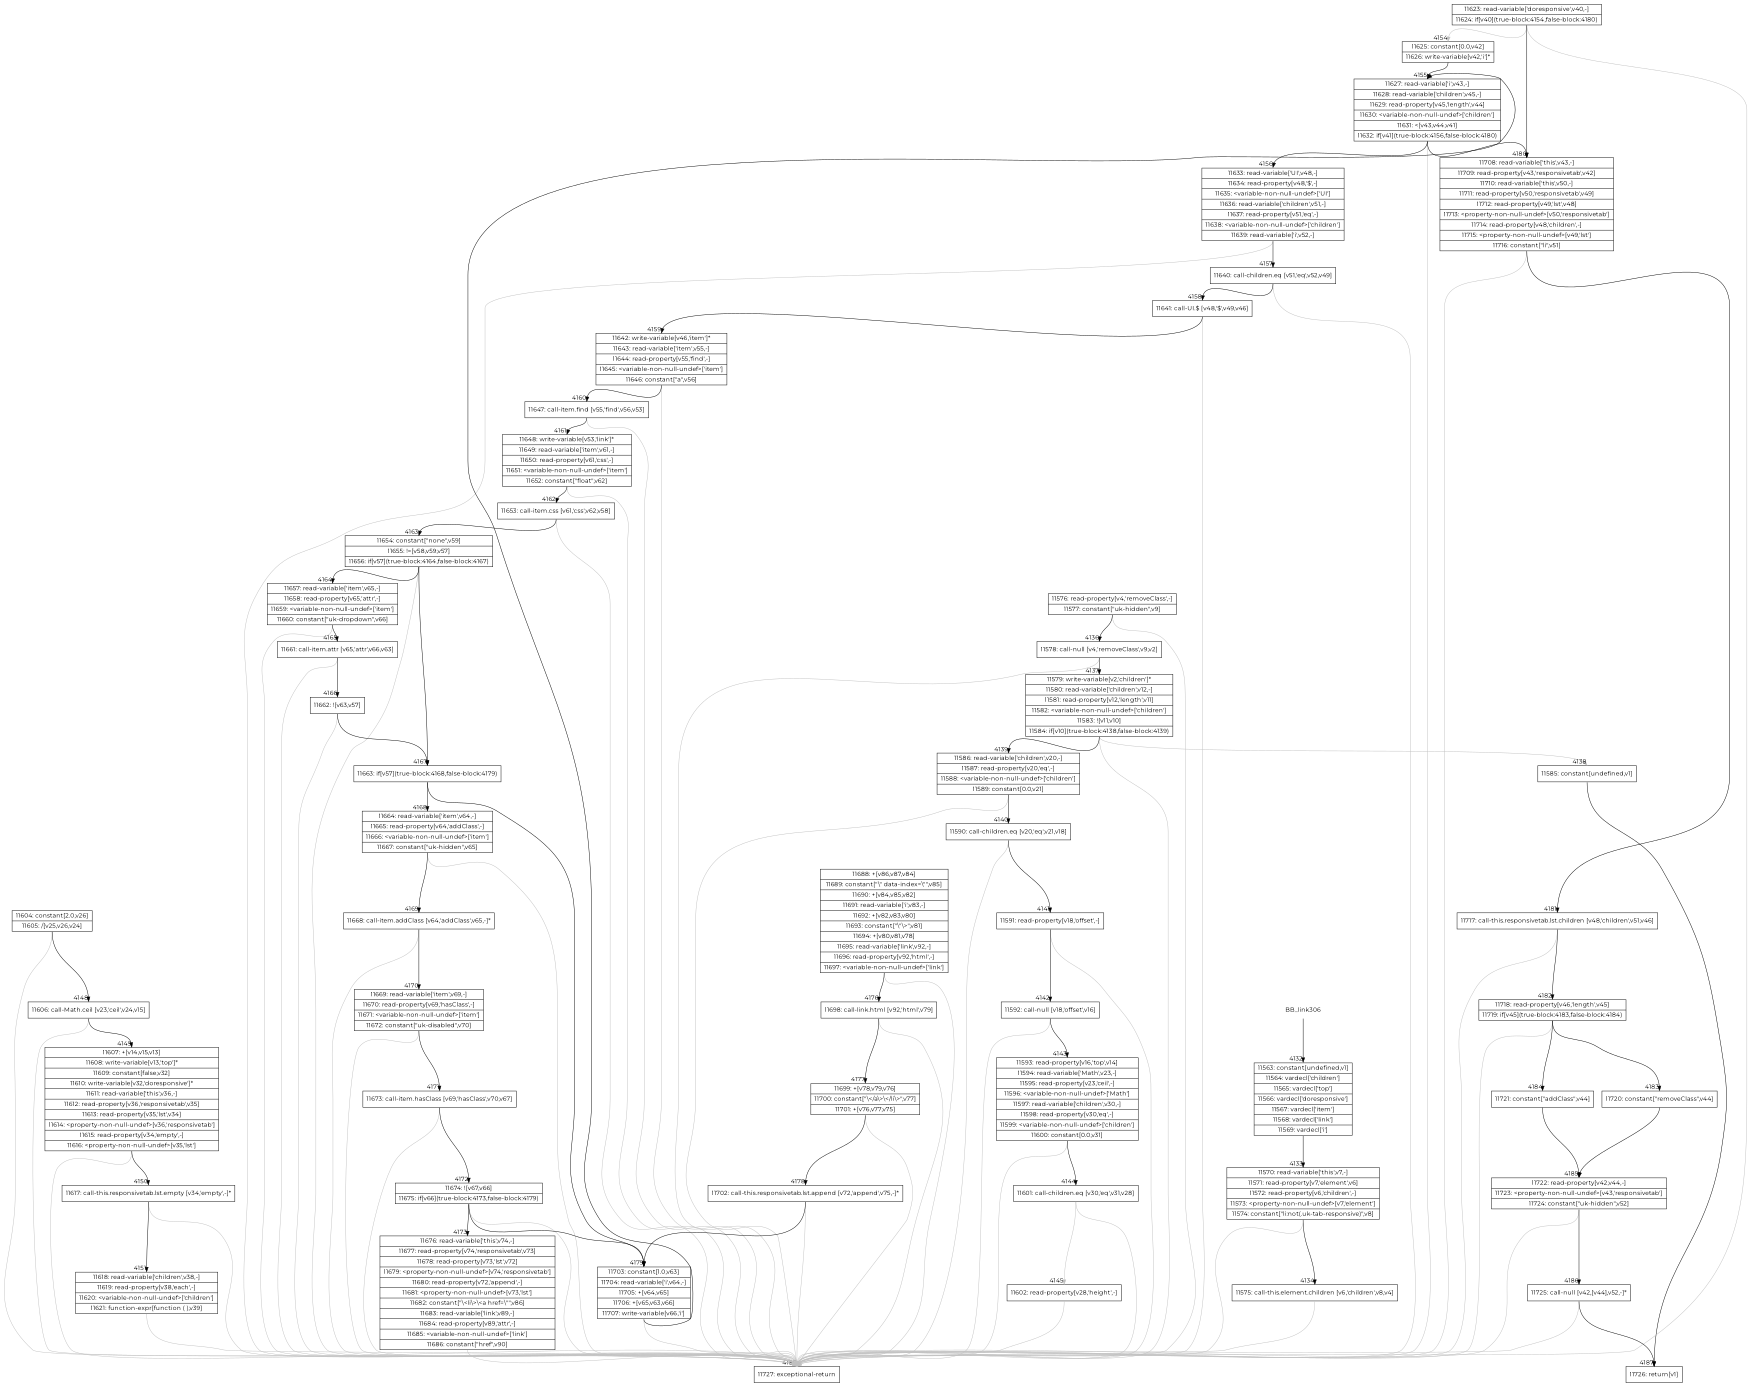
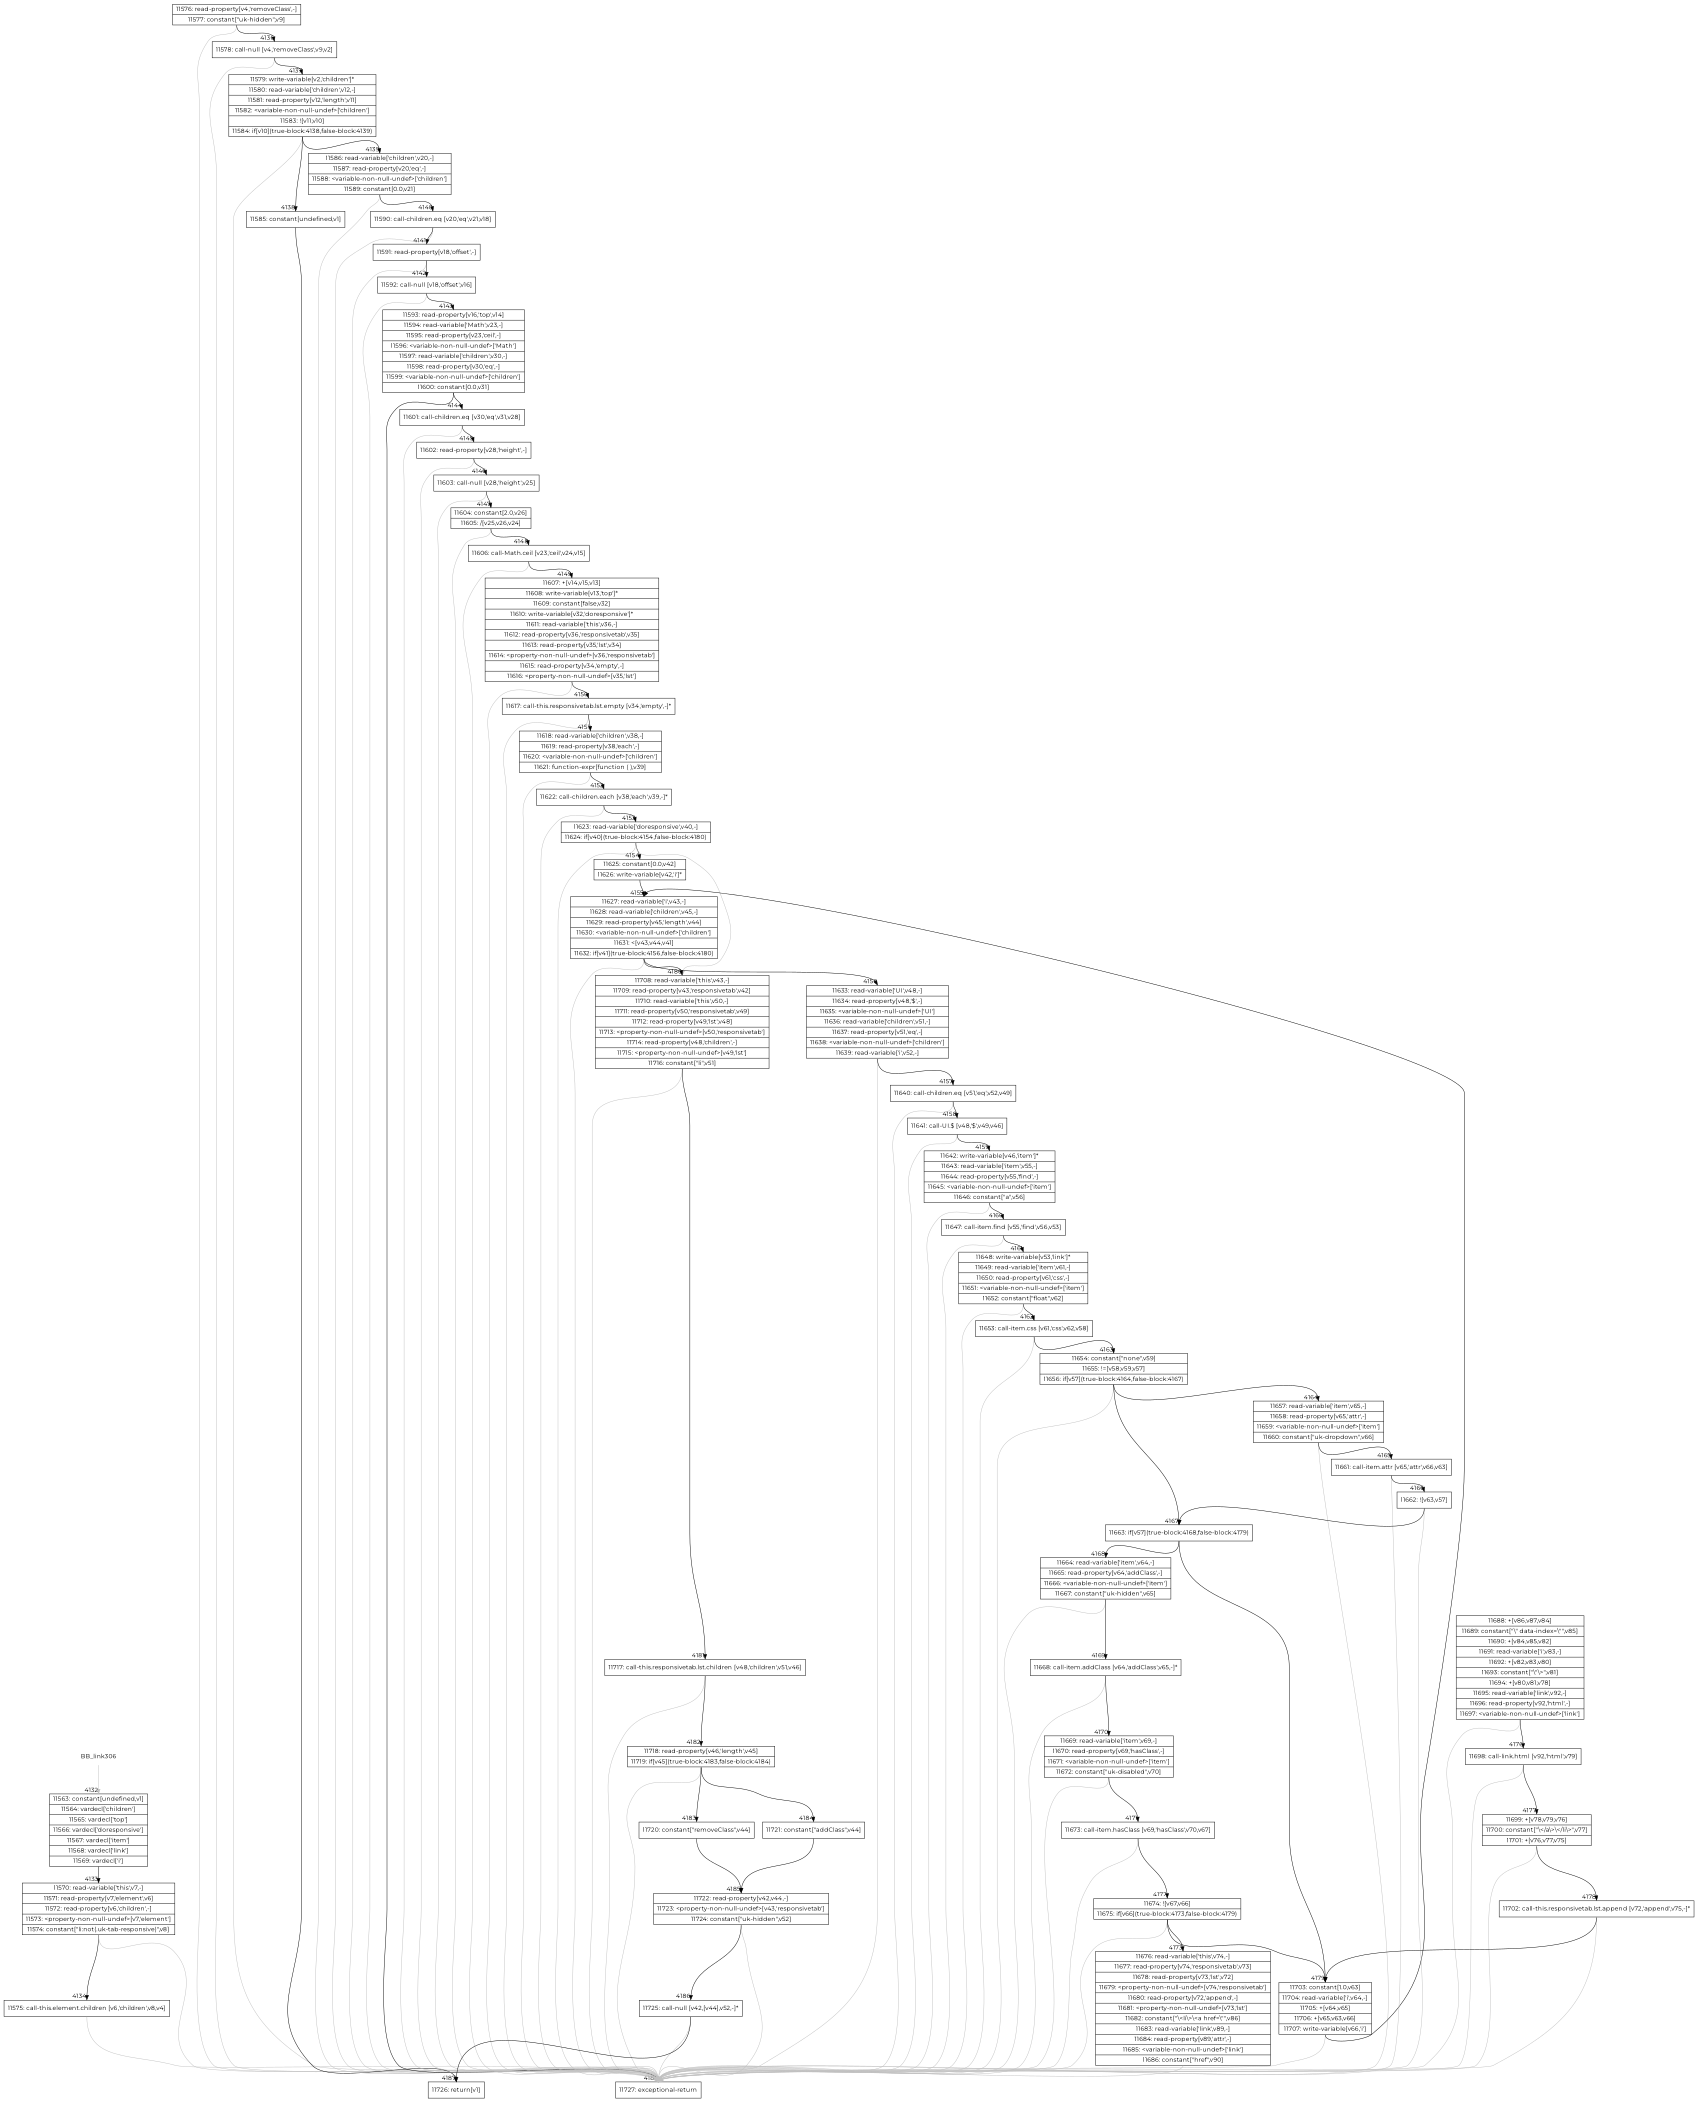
edge "11623: read-variable['doresponsive',v40,-]" -> "11625: constant[0.0,v42]": color gray -> black
edge "11623: read-variable['doresponsive',v40,-]" -> "11708: read-variable['this',v43,-]": color black -> gray
node "11603: call-null [v28,'height',v25]": added
edge "11579: write-variable[v2,'children']*" -> "11585: constant[undefined,v1]": color gray -> black
node "11622: call-children.each [v38,'each',v39,-]*": added
edge "BB_link306" -> "11563: constant[undefined,v1]": color black -> gray
edge "11601: call-children.eq [v30,'eq',v31,v28]" -> "11602: read-property[v28,'height',-]": color gray -> black
edge "11593: read-property[v16,'top',v14]" -> "11727: exceptional-return": color gray -> black
